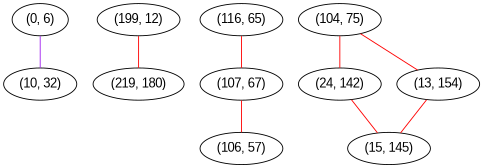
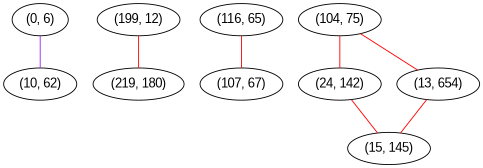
node "(10, 32)": label "(10, 32)" -> "(10, 62)"
node "(13, 154)": label "(13, 154)" -> "(13, 654)"
node "(106, 57)": removed
